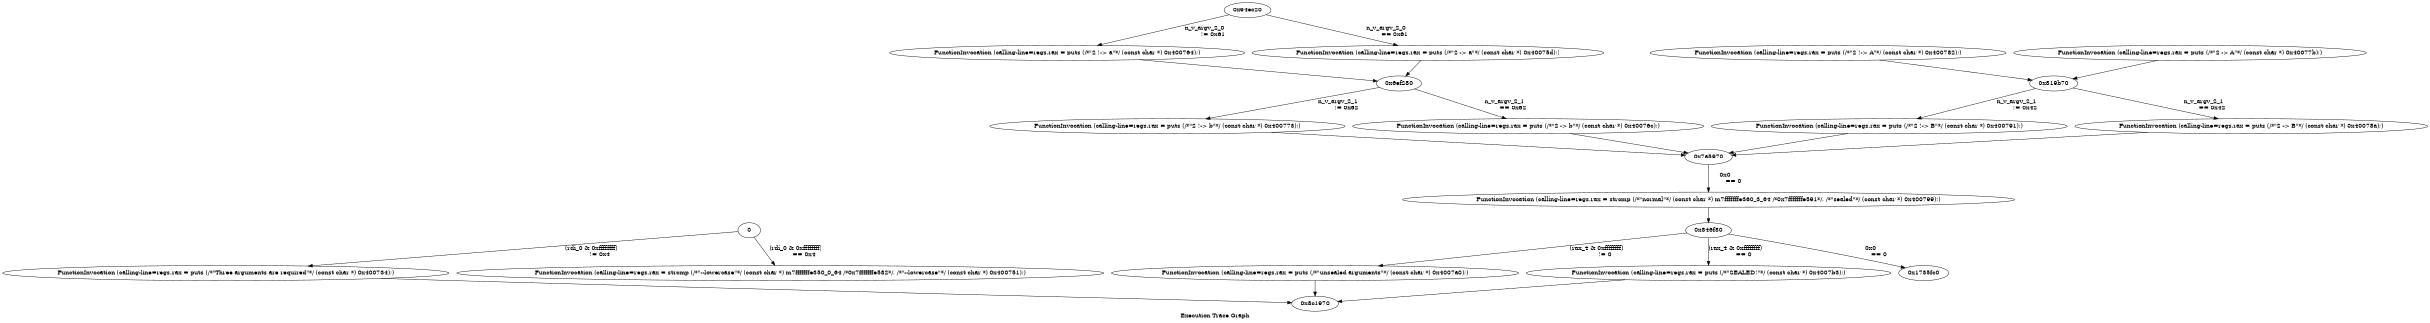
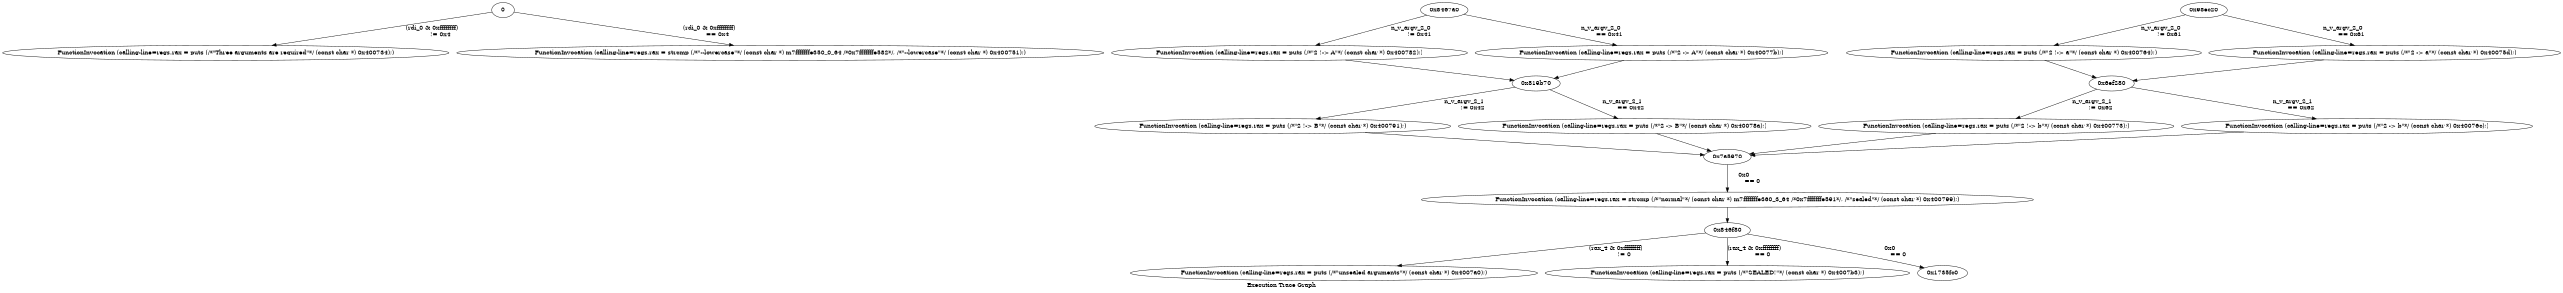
node "0x94ec20": label "0x94ec20" -> "0x98ec20"
node "0x8467a0": added
node "0x8c1970": removed
